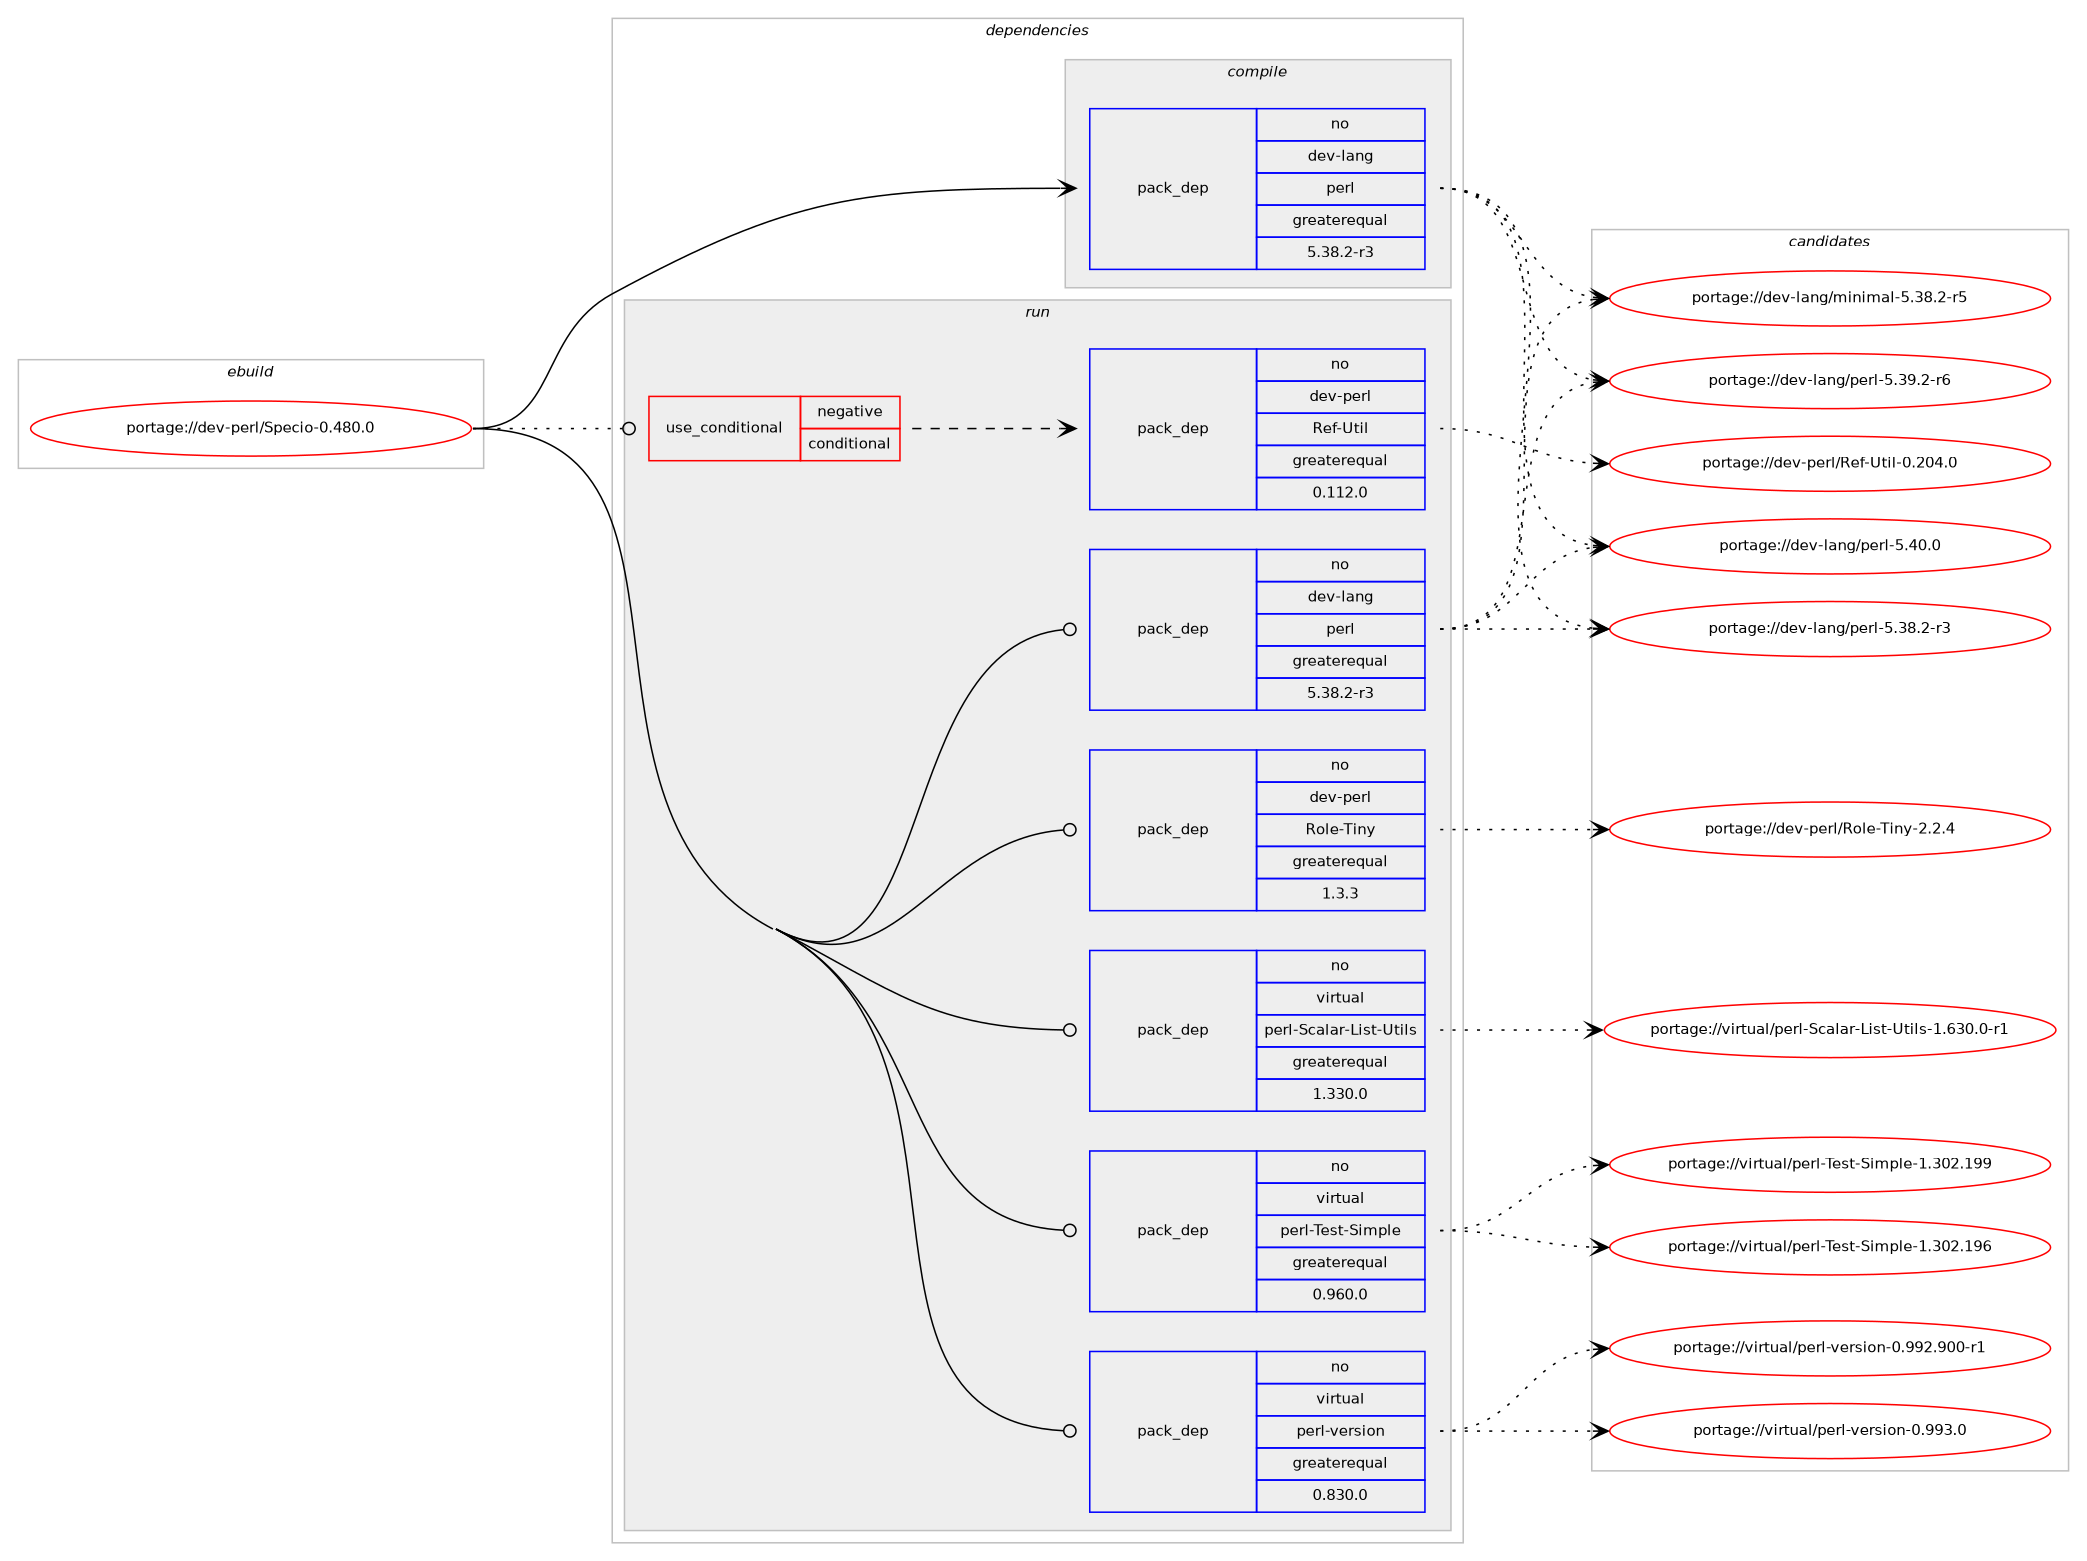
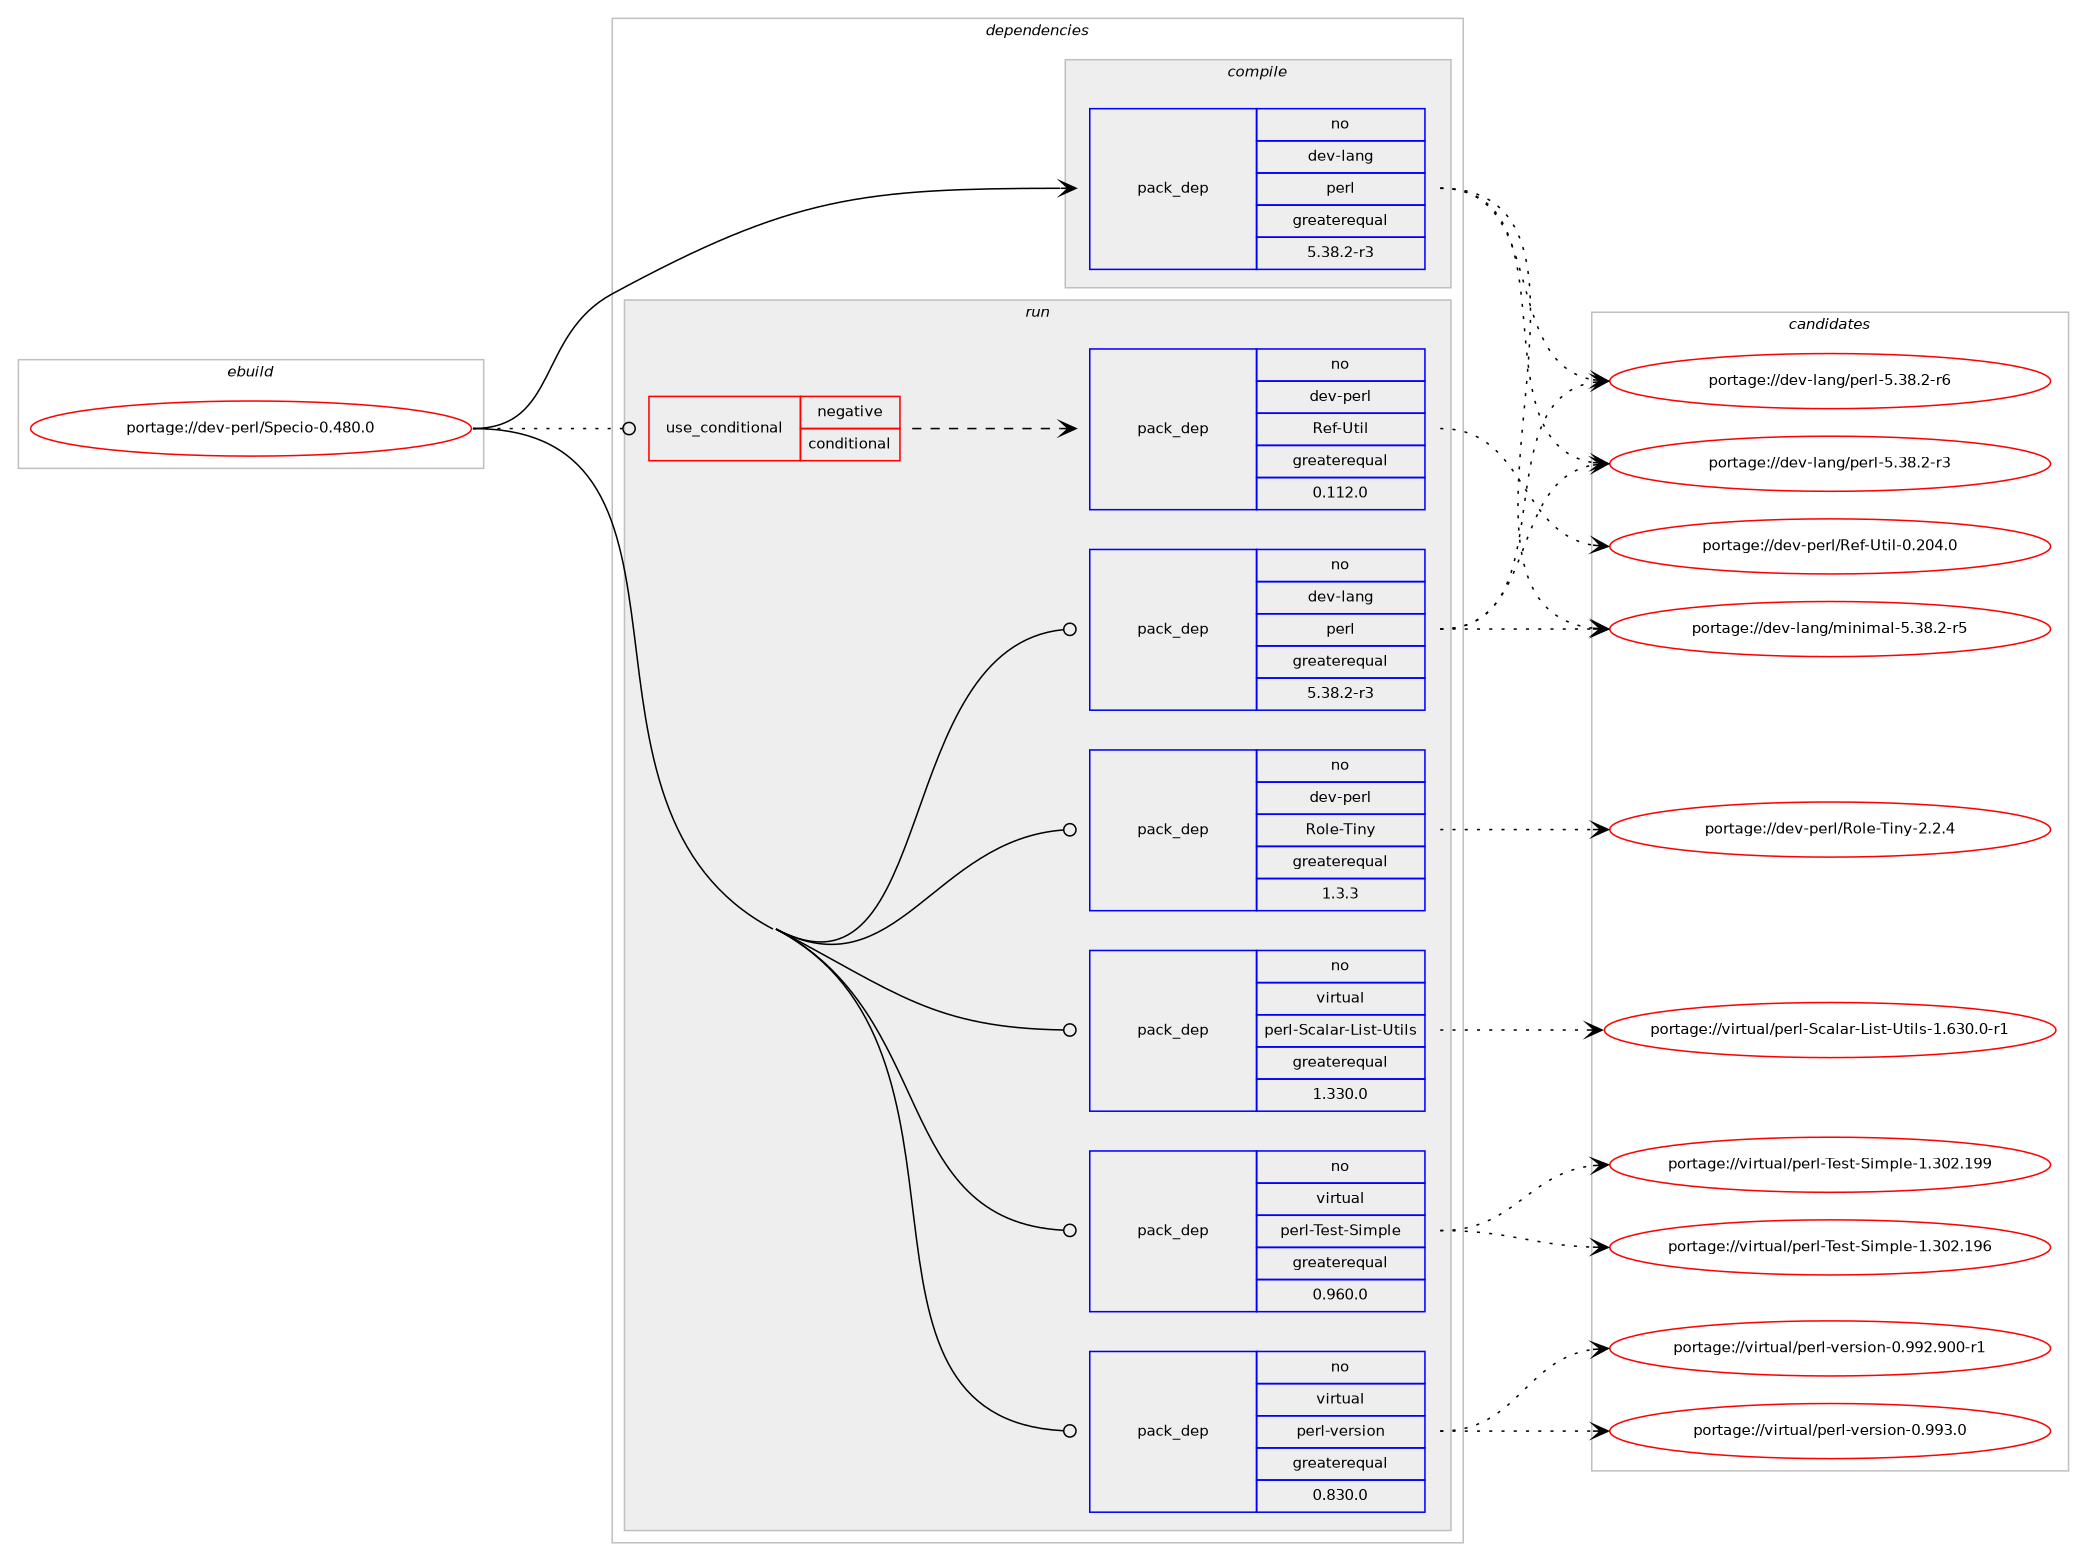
node "portage://dev-lang/perl-5.39.2-r6": label "portage://dev-lang/perl-5.39.2-r6" -> "portage://dev-lang/perl-5.38.2-r6"
node "portage://dev-lang/perl-5.40.0": removed
